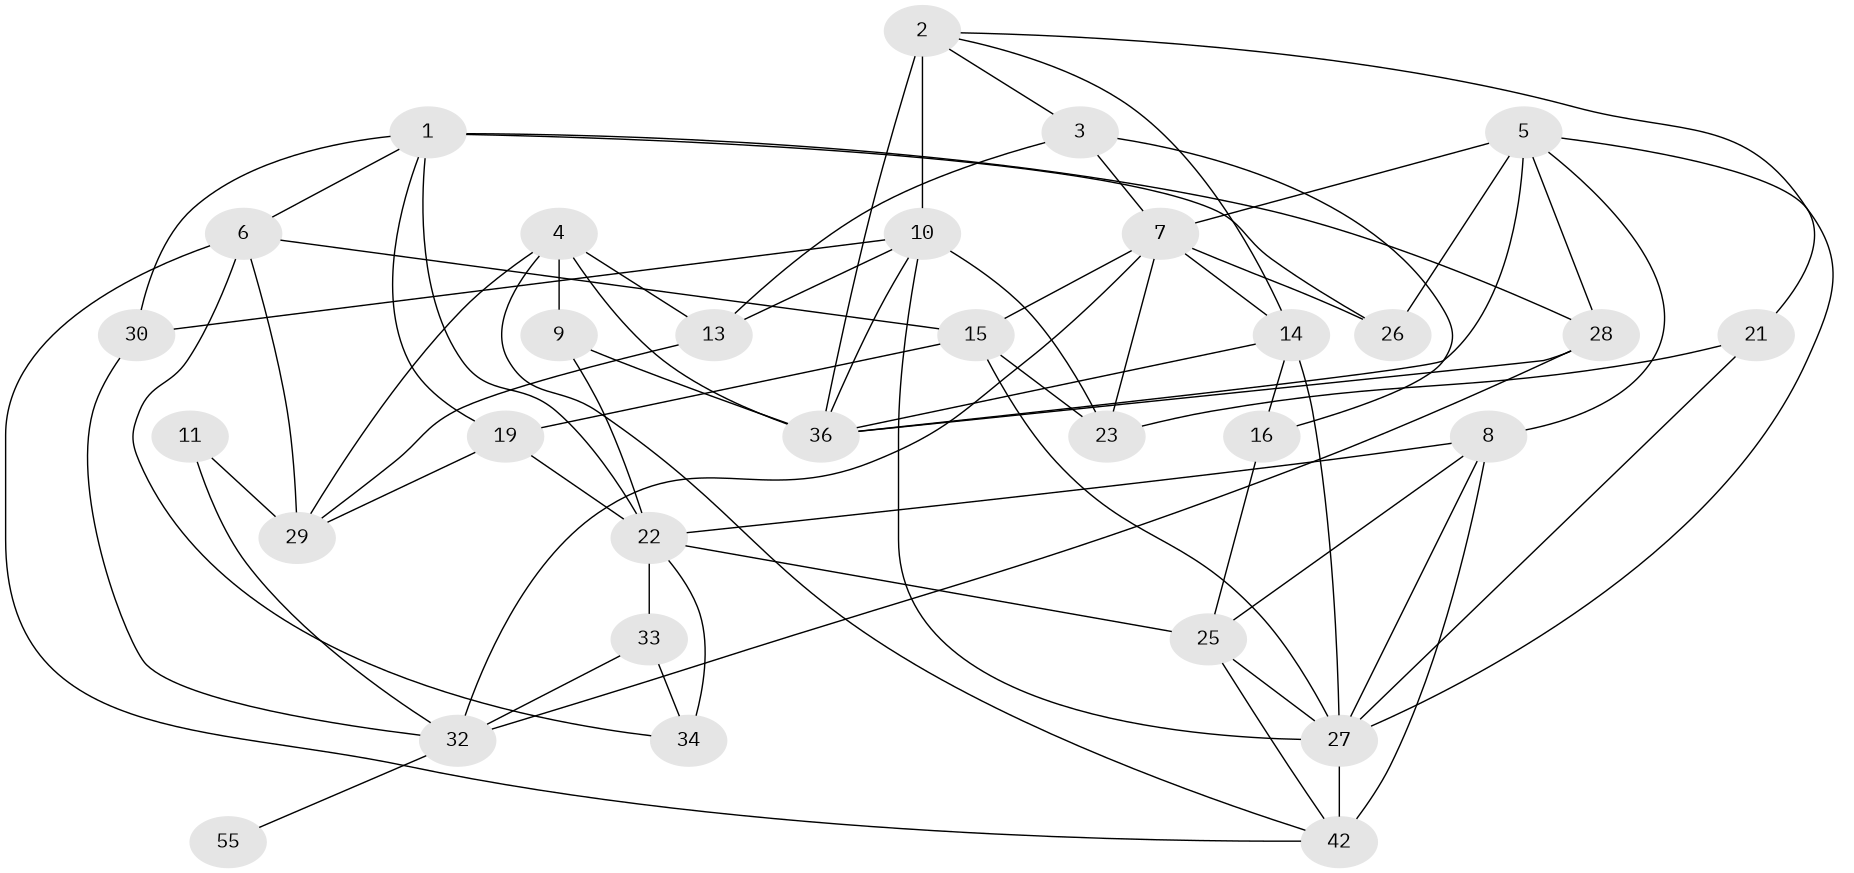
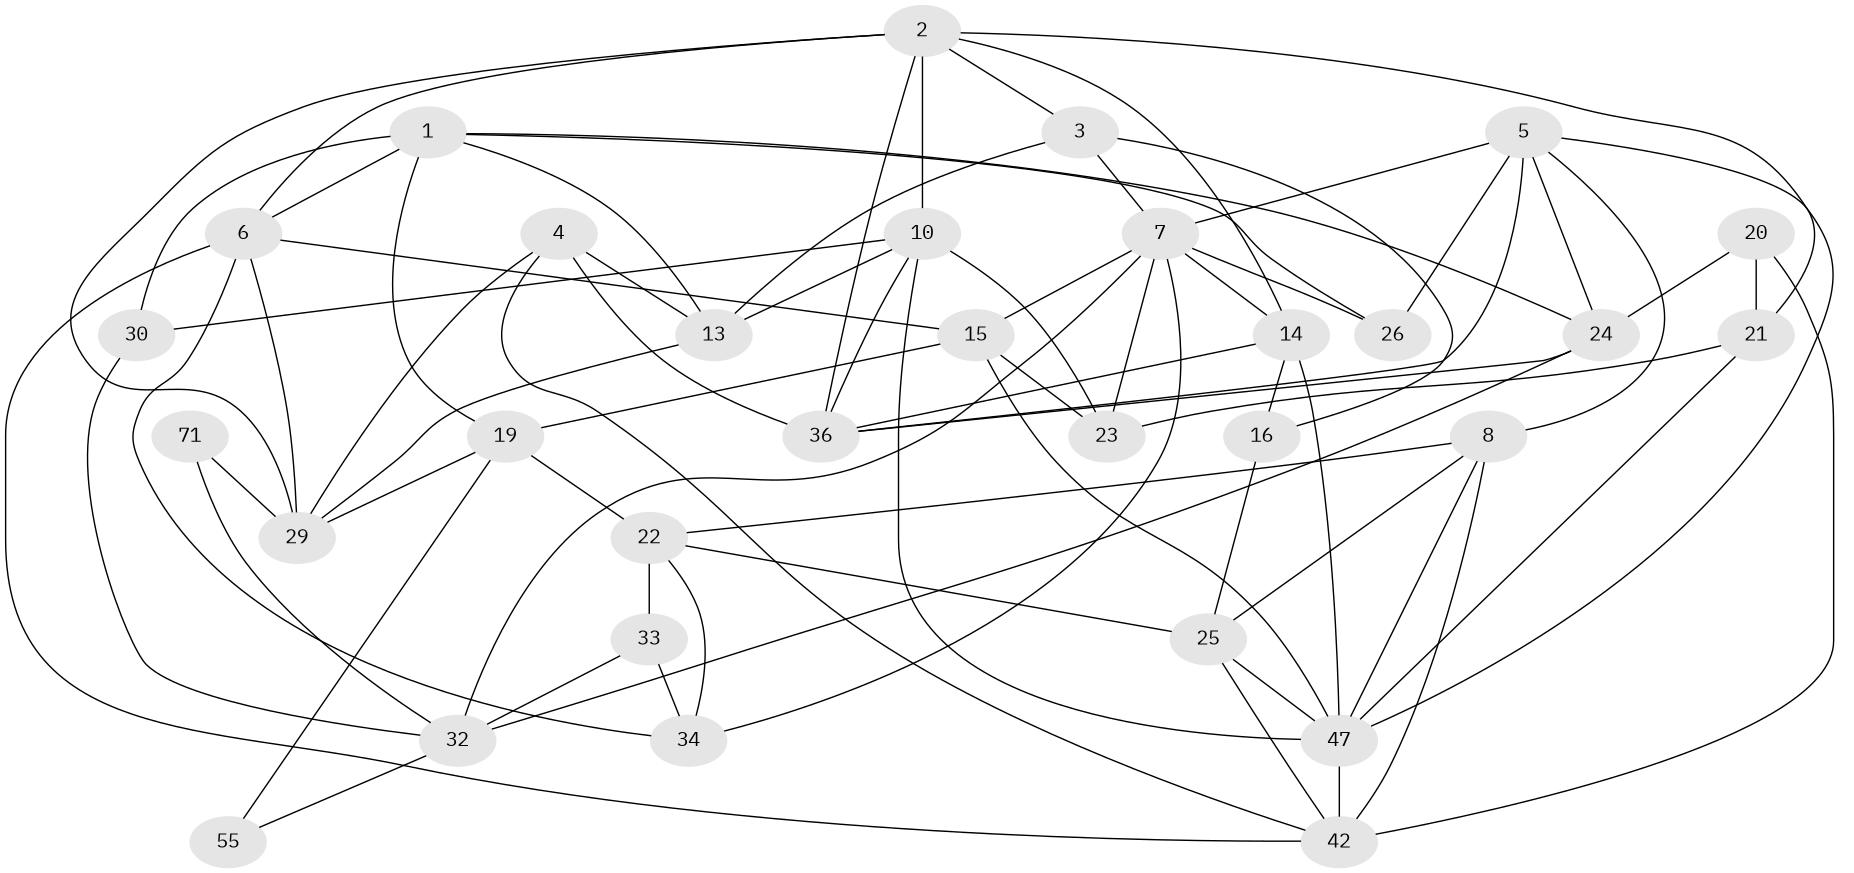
edge "2" -- "6": added
edge "2" -- "29": added
node "20": added
node "9": removed
node "28": label "28" -> "24"
edge "1" -- "22": now "1" -- "13"
node "11": label "11" -> "71"
edge "7" -- "34": added
edge "19" -- "55": added
node "27": label "27" -> "47"
